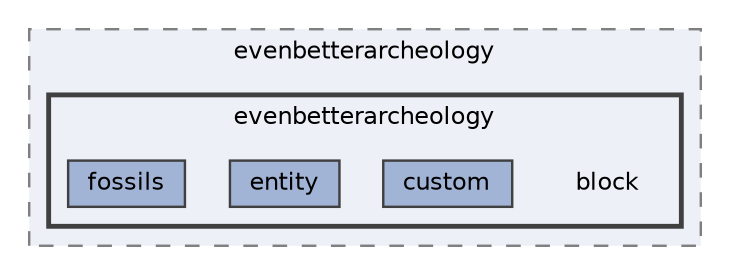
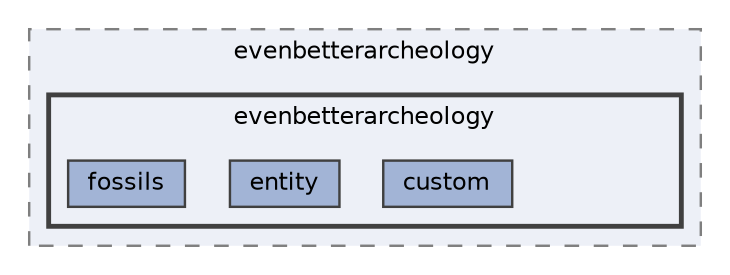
node "block": removed
